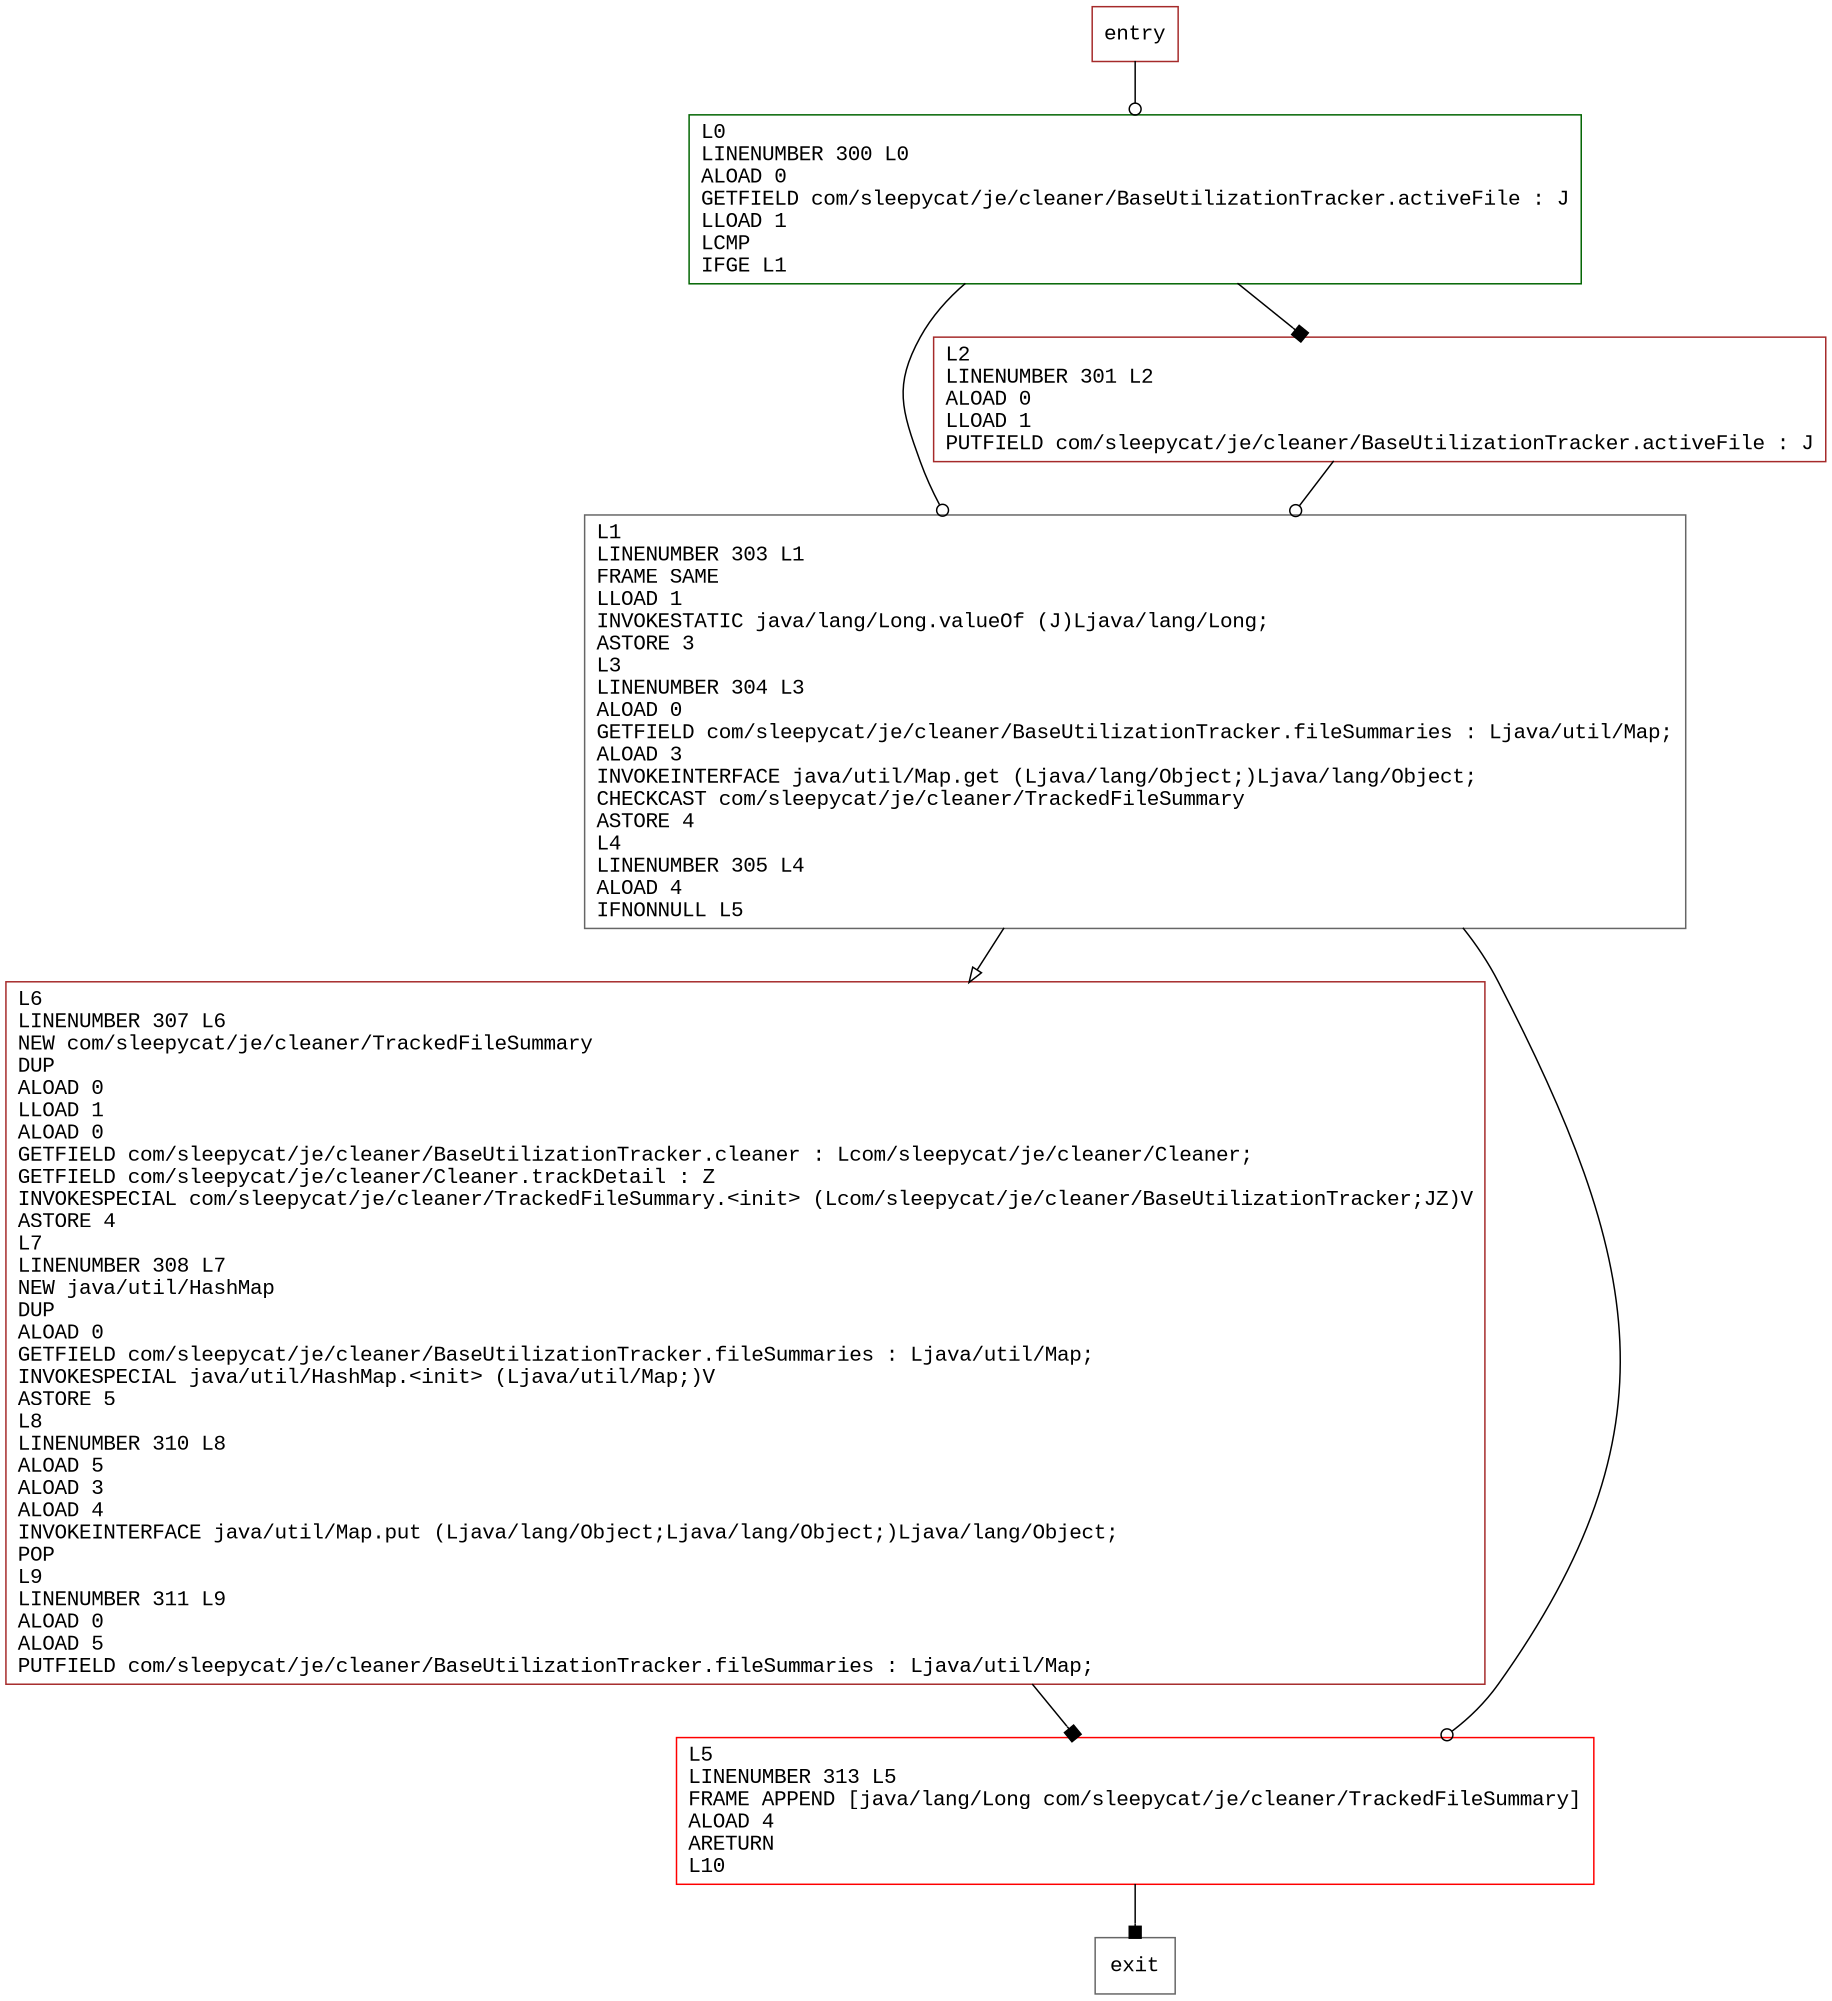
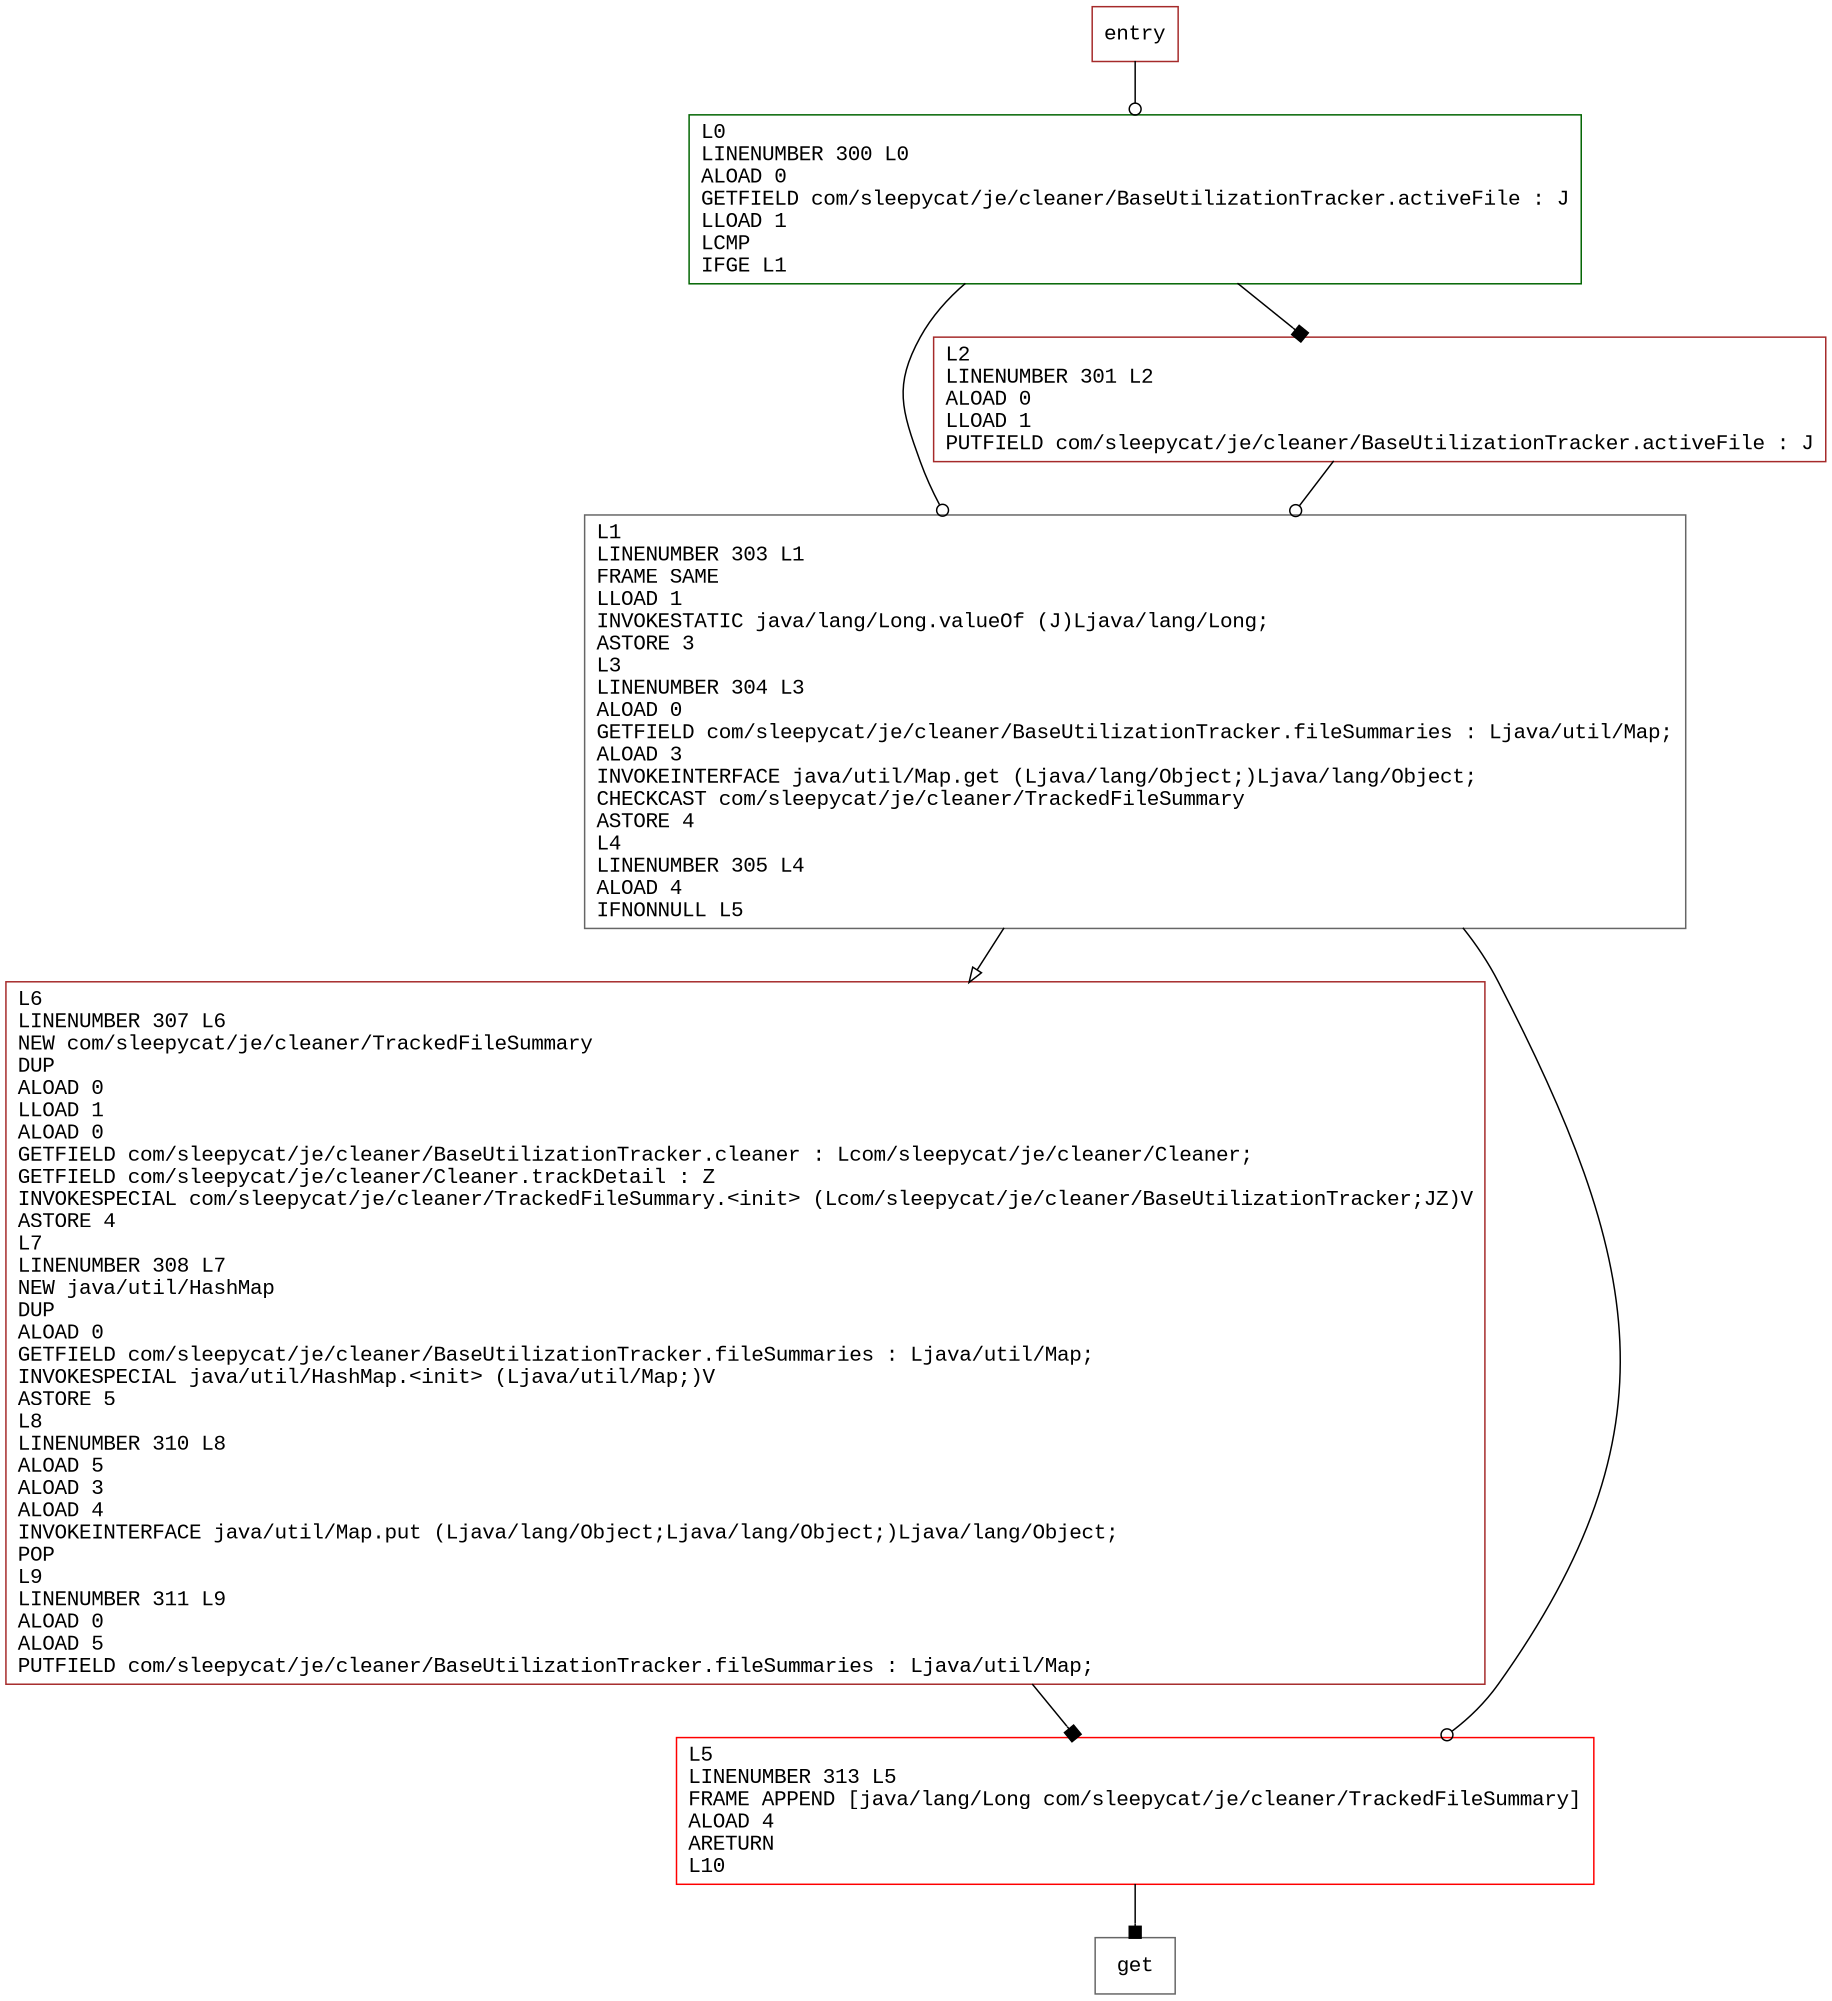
node "exit": label "exit" -> "get"
